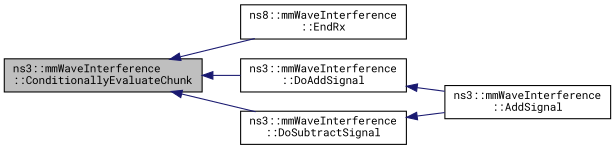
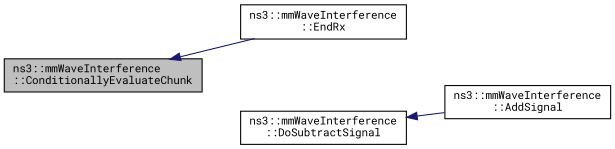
node "ns8::mmWaveInterference ::EndRx": label "ns8::mmWaveInterference ::EndRx" -> "ns3::mmWaveInterference ::EndRx"
node "ns3::mmWaveInterference ::DoAddSignal": removed
edge "ns3::mmWaveInterference ::DoSubtractSignal" -> "ns3::mmWaveInterference ::ConditionallyEvaluateChunk": removed
